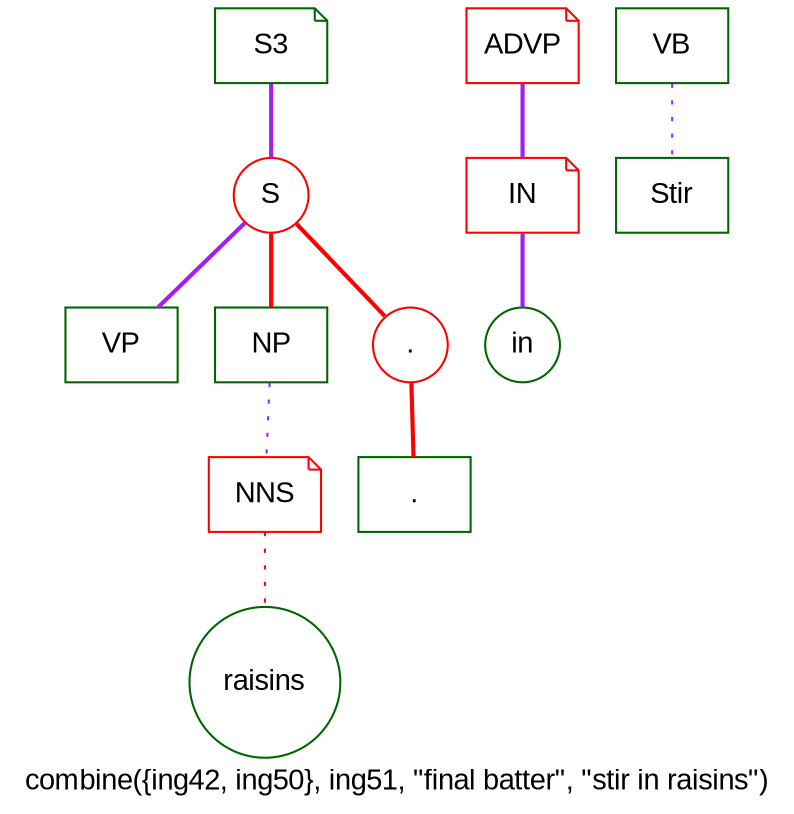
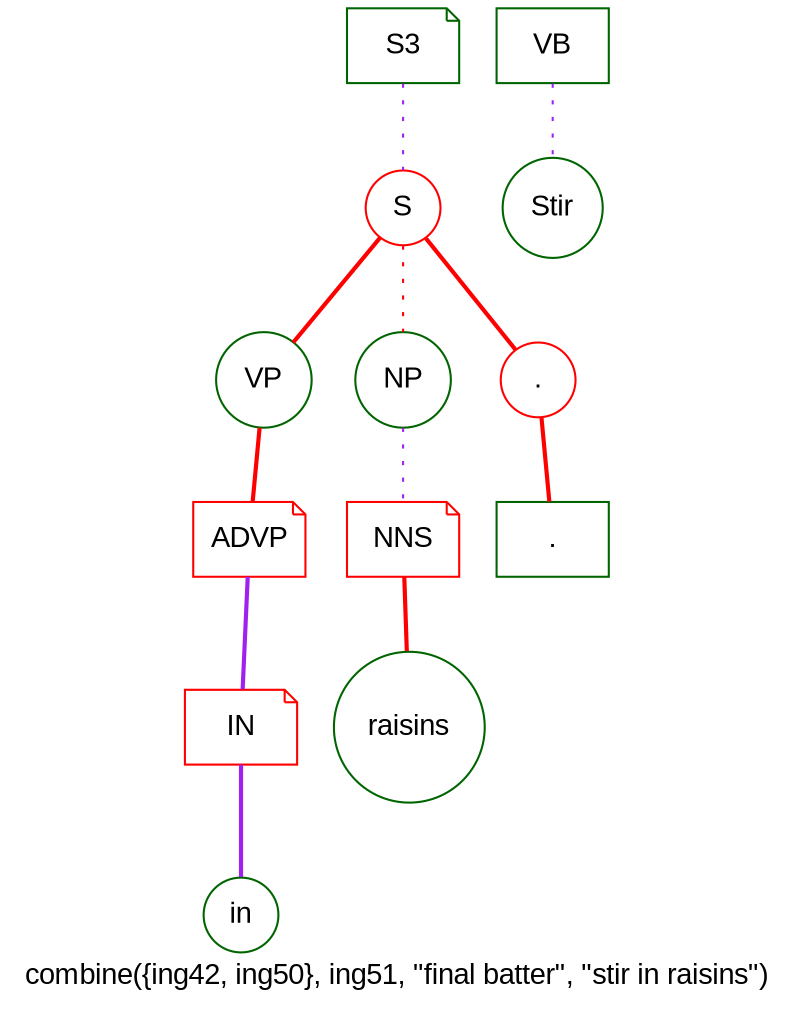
edge "S3" -- "S": style bold -> dotted
node "Stir": shape box -> circle
edge "S" -- "VP": color purple -> red
edge "S" -- "NP": style bold -> dotted
node "VP": shape box -> circle
node "NP": shape box -> circle
edge "VP" -- "ADVP": added
edge "NNS" -- "raisins": style dotted -> bold
